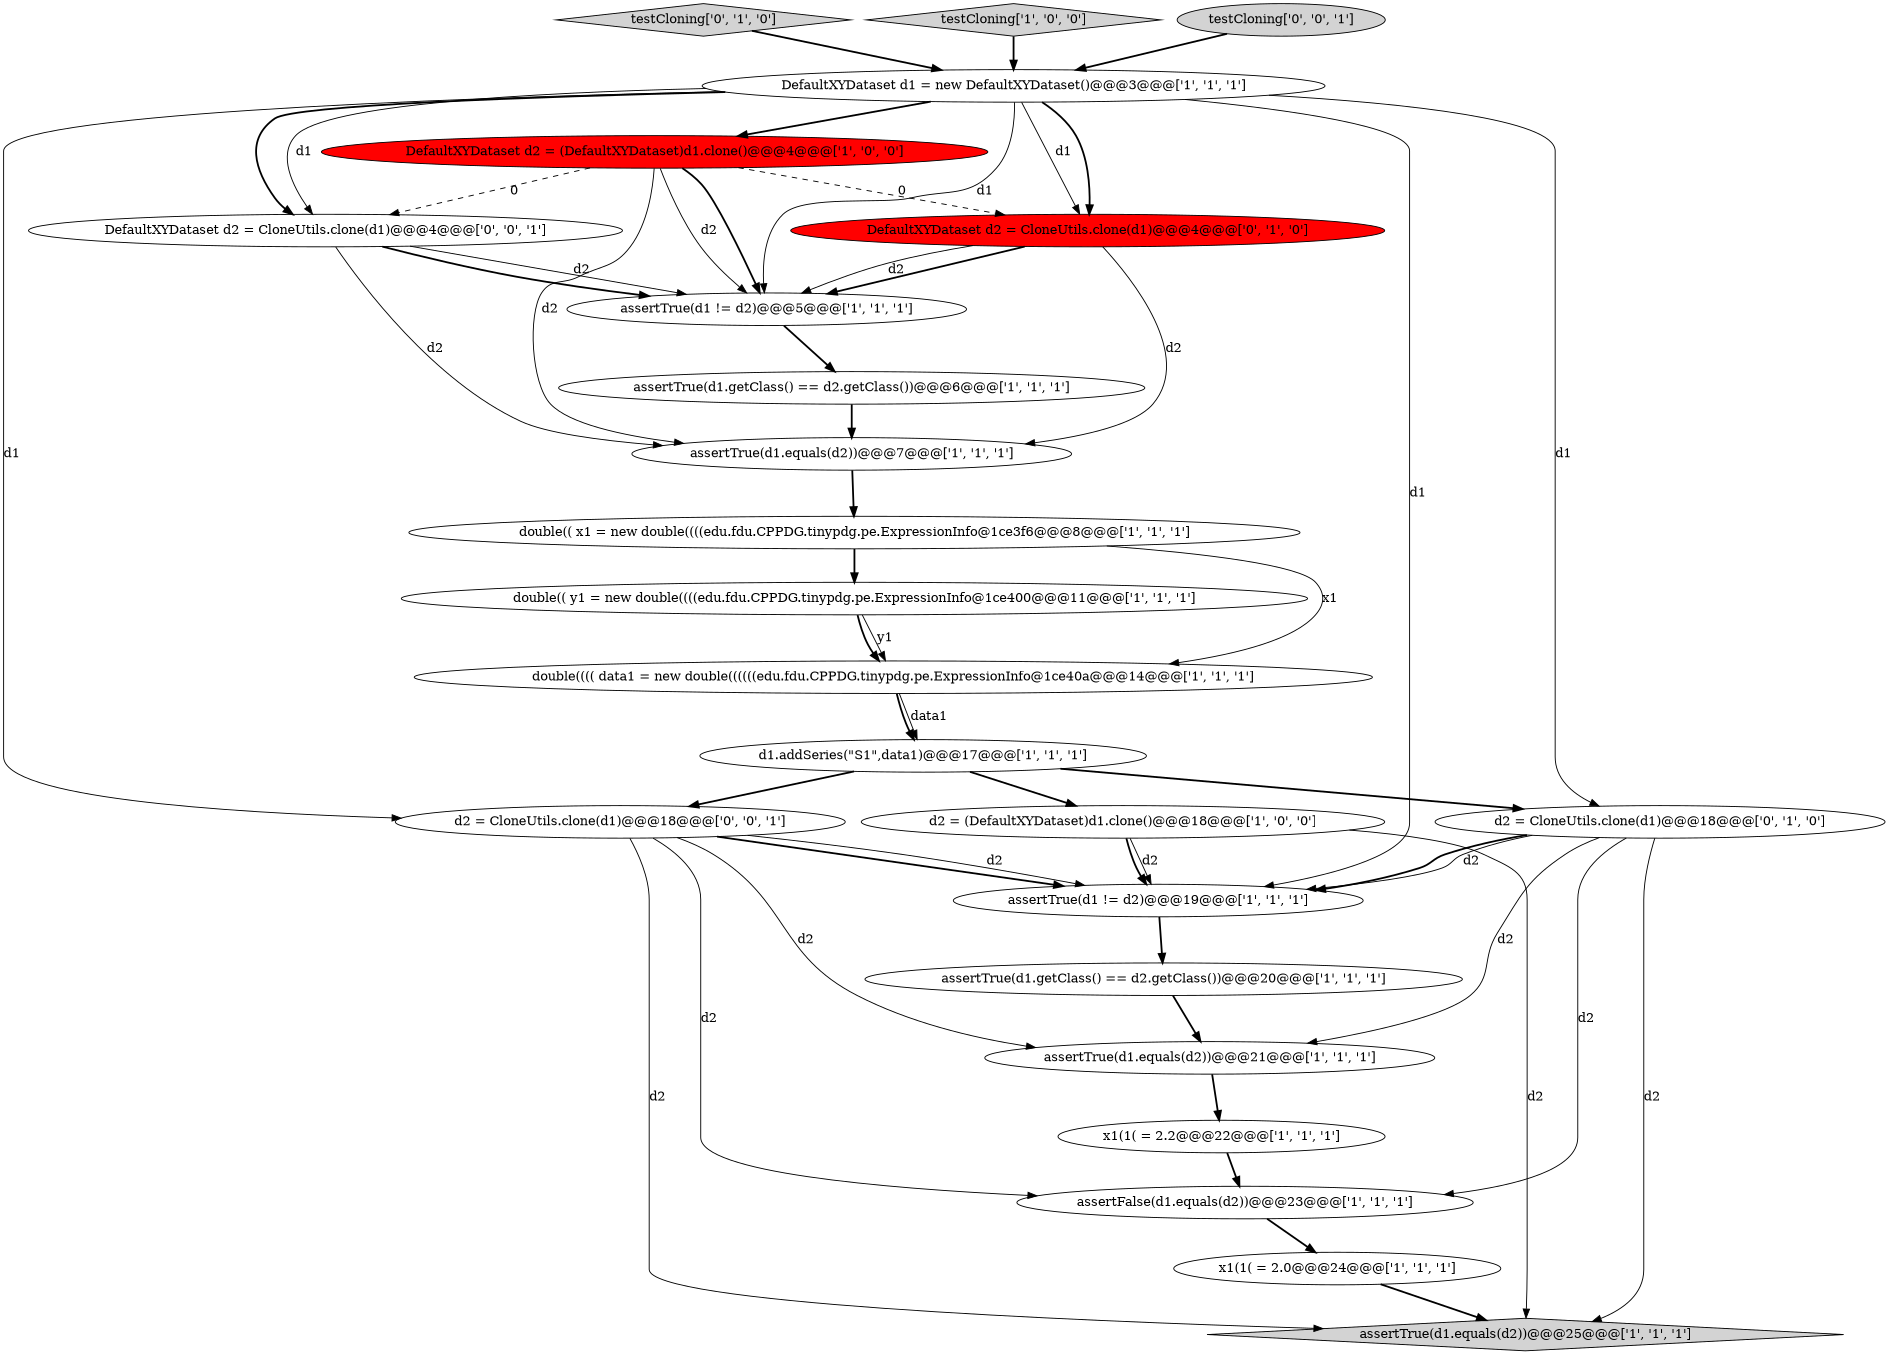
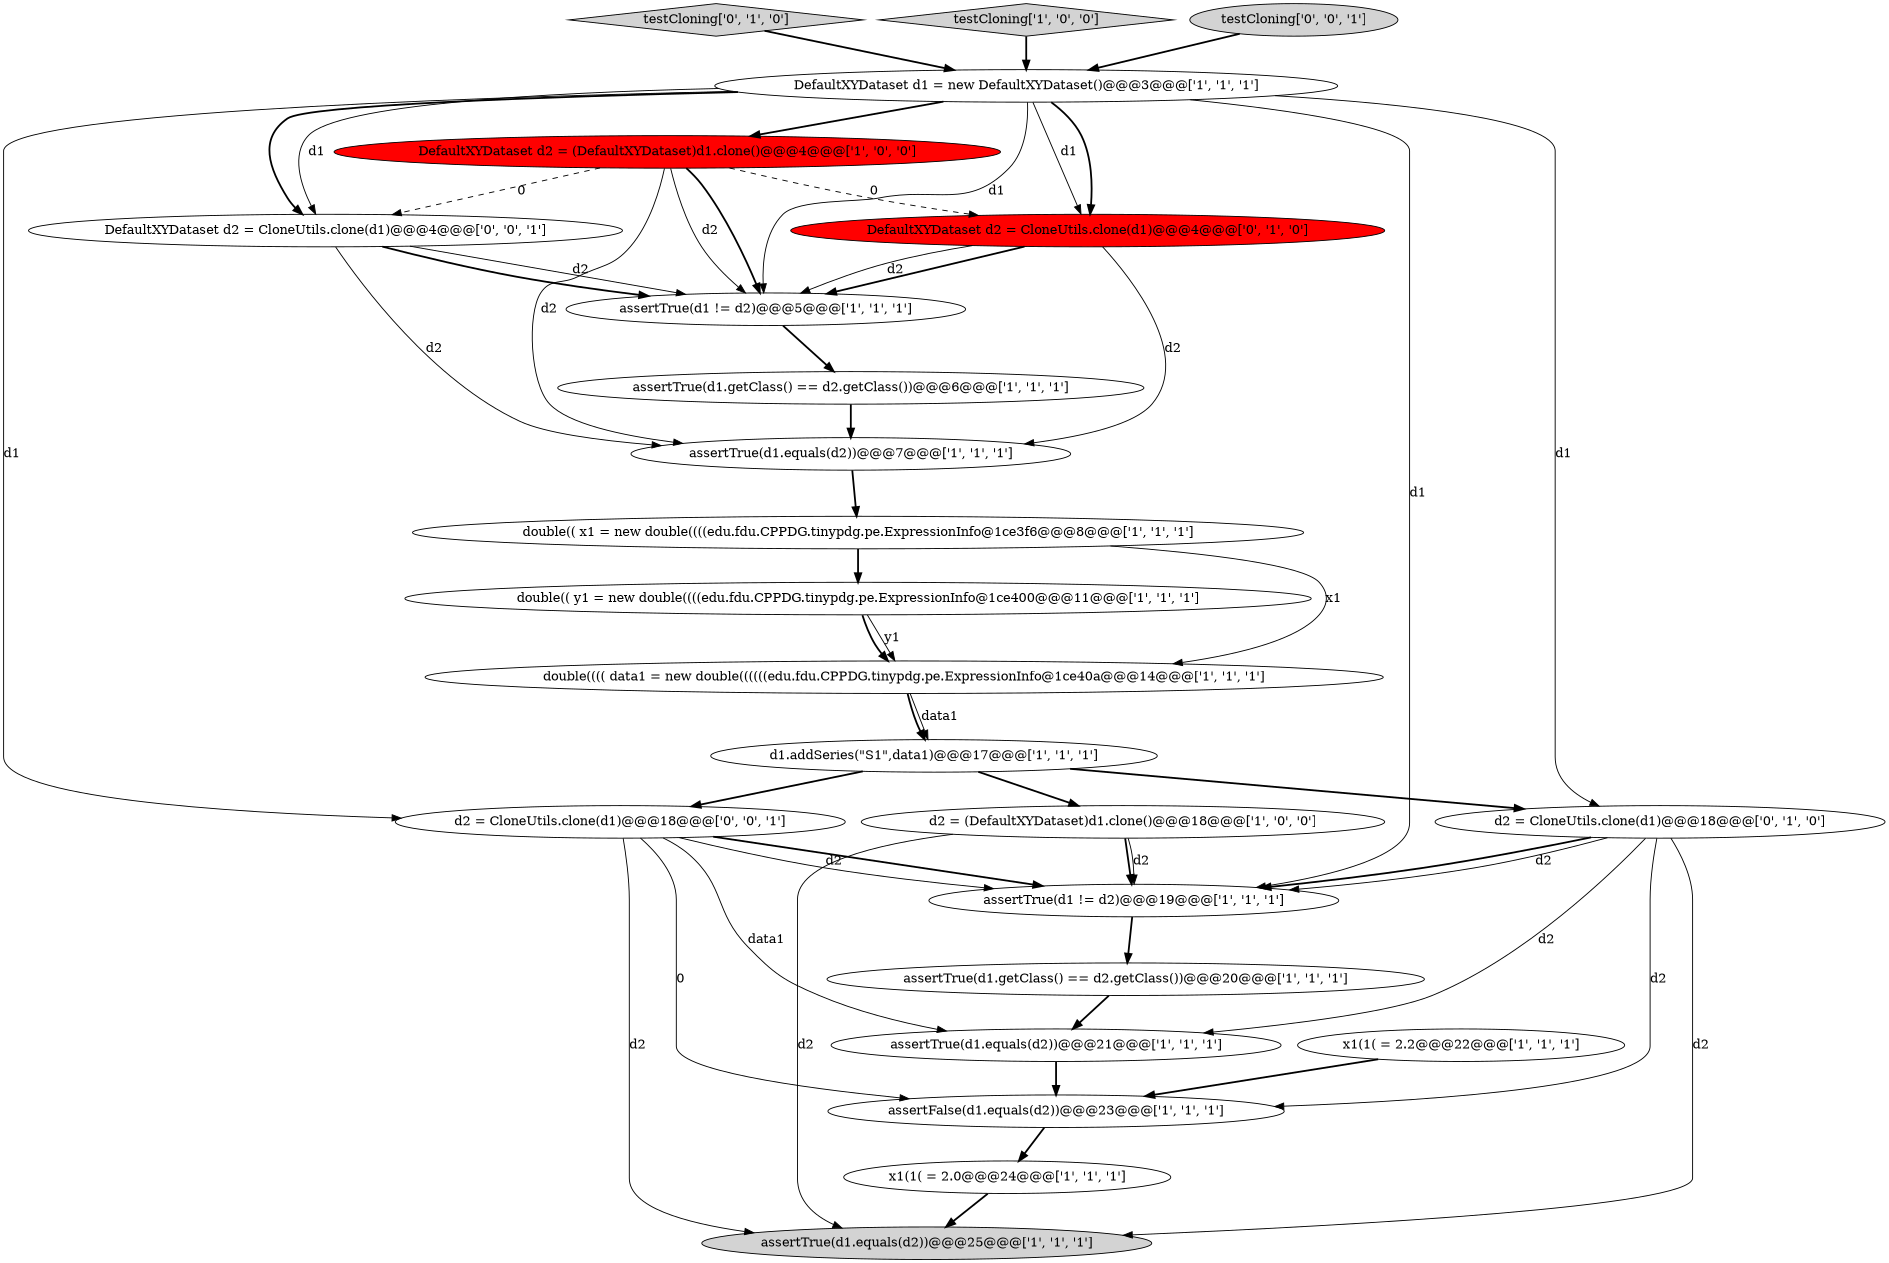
edge "d2 = CloneUtils.clone(d1)@@@18@@@['0', '0', '1']" -> "assertTrue(d1.equals(d2))@@@21@@@['1', '1', '1']": label "d2" -> "data1"
edge "d2 = CloneUtils.clone(d1)@@@18@@@['0', '0', '1']" -> "assertFalse(d1.equals(d2))@@@23@@@['1', '1', '1']": label "d2" -> "0"
edge "assertTrue(d1.equals(d2))@@@21@@@['1', '1', '1']" -> "x1(1( = 2.2@@@22@@@['1', '1', '1']": now "assertTrue(d1.equals(d2))@@@21@@@['1', '1', '1']" -> "assertFalse(d1.equals(d2))@@@23@@@['1', '1', '1']"
node "assertTrue(d1.equals(d2))@@@25@@@['1', '1', '1']": shape diamond -> ellipse
